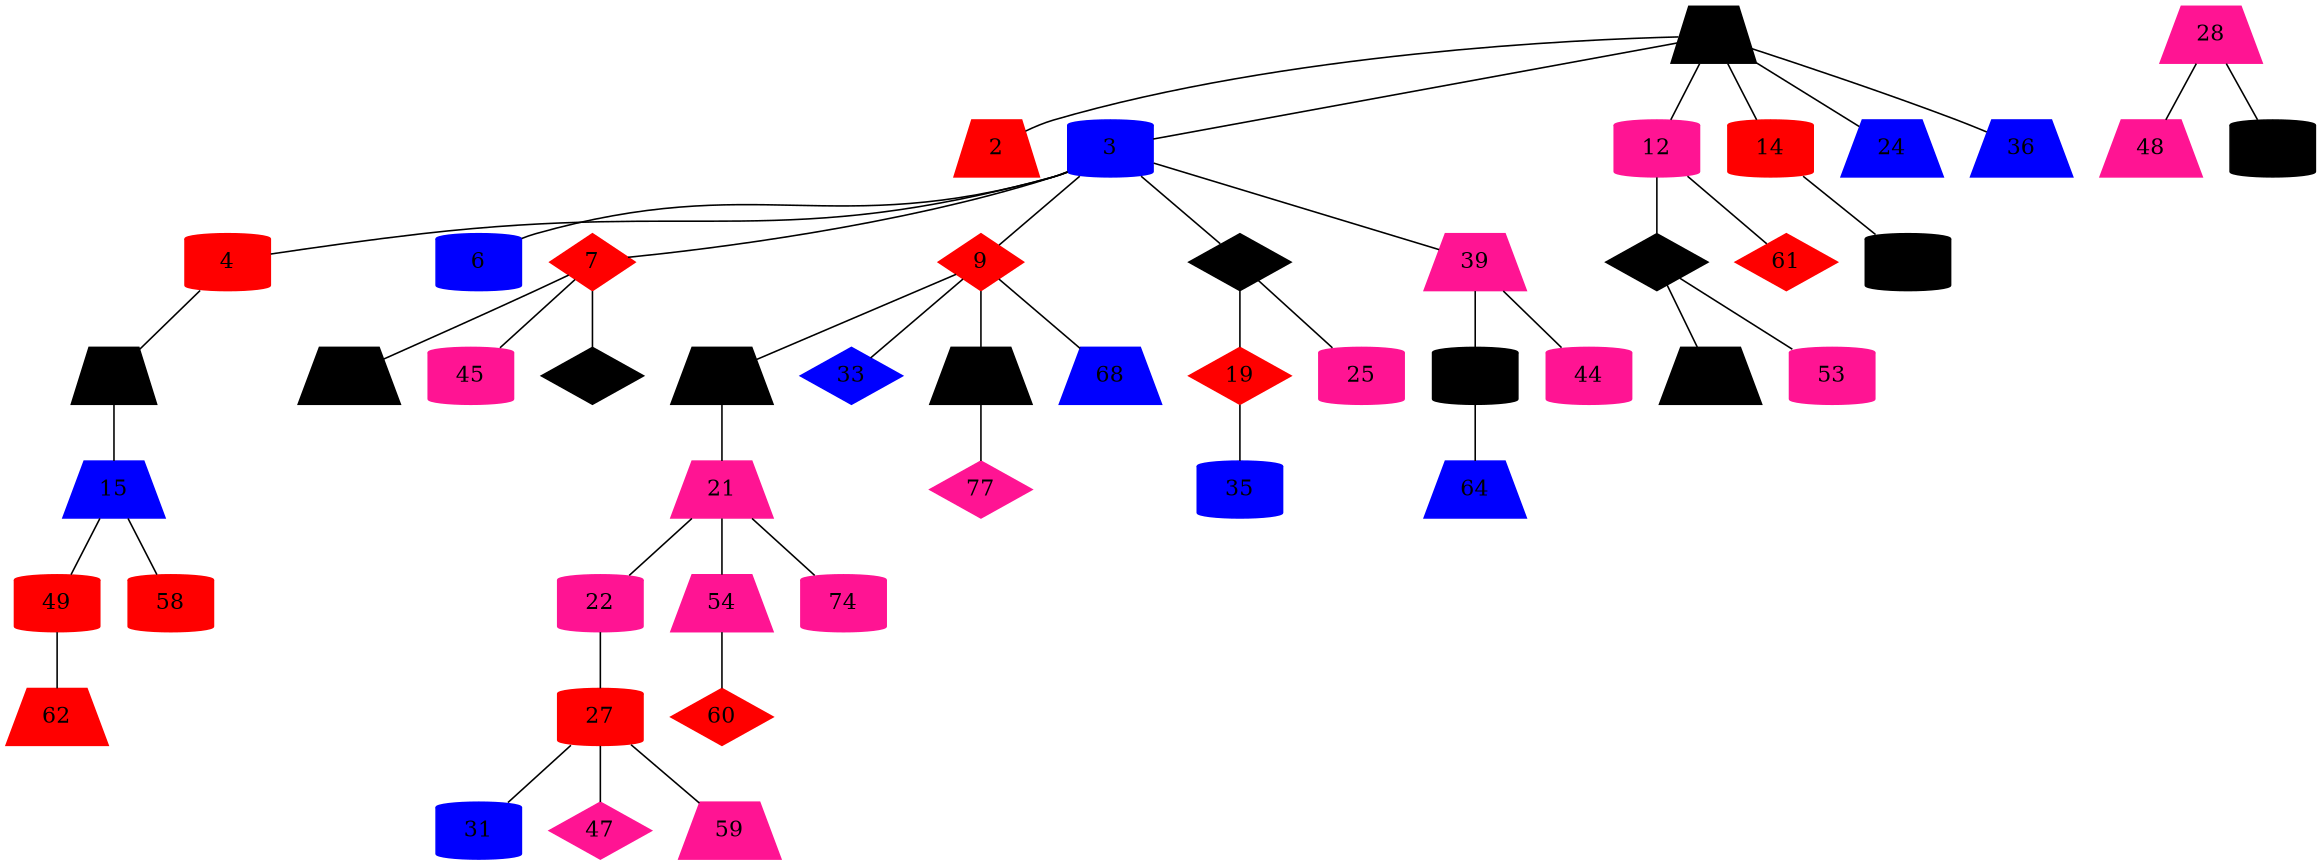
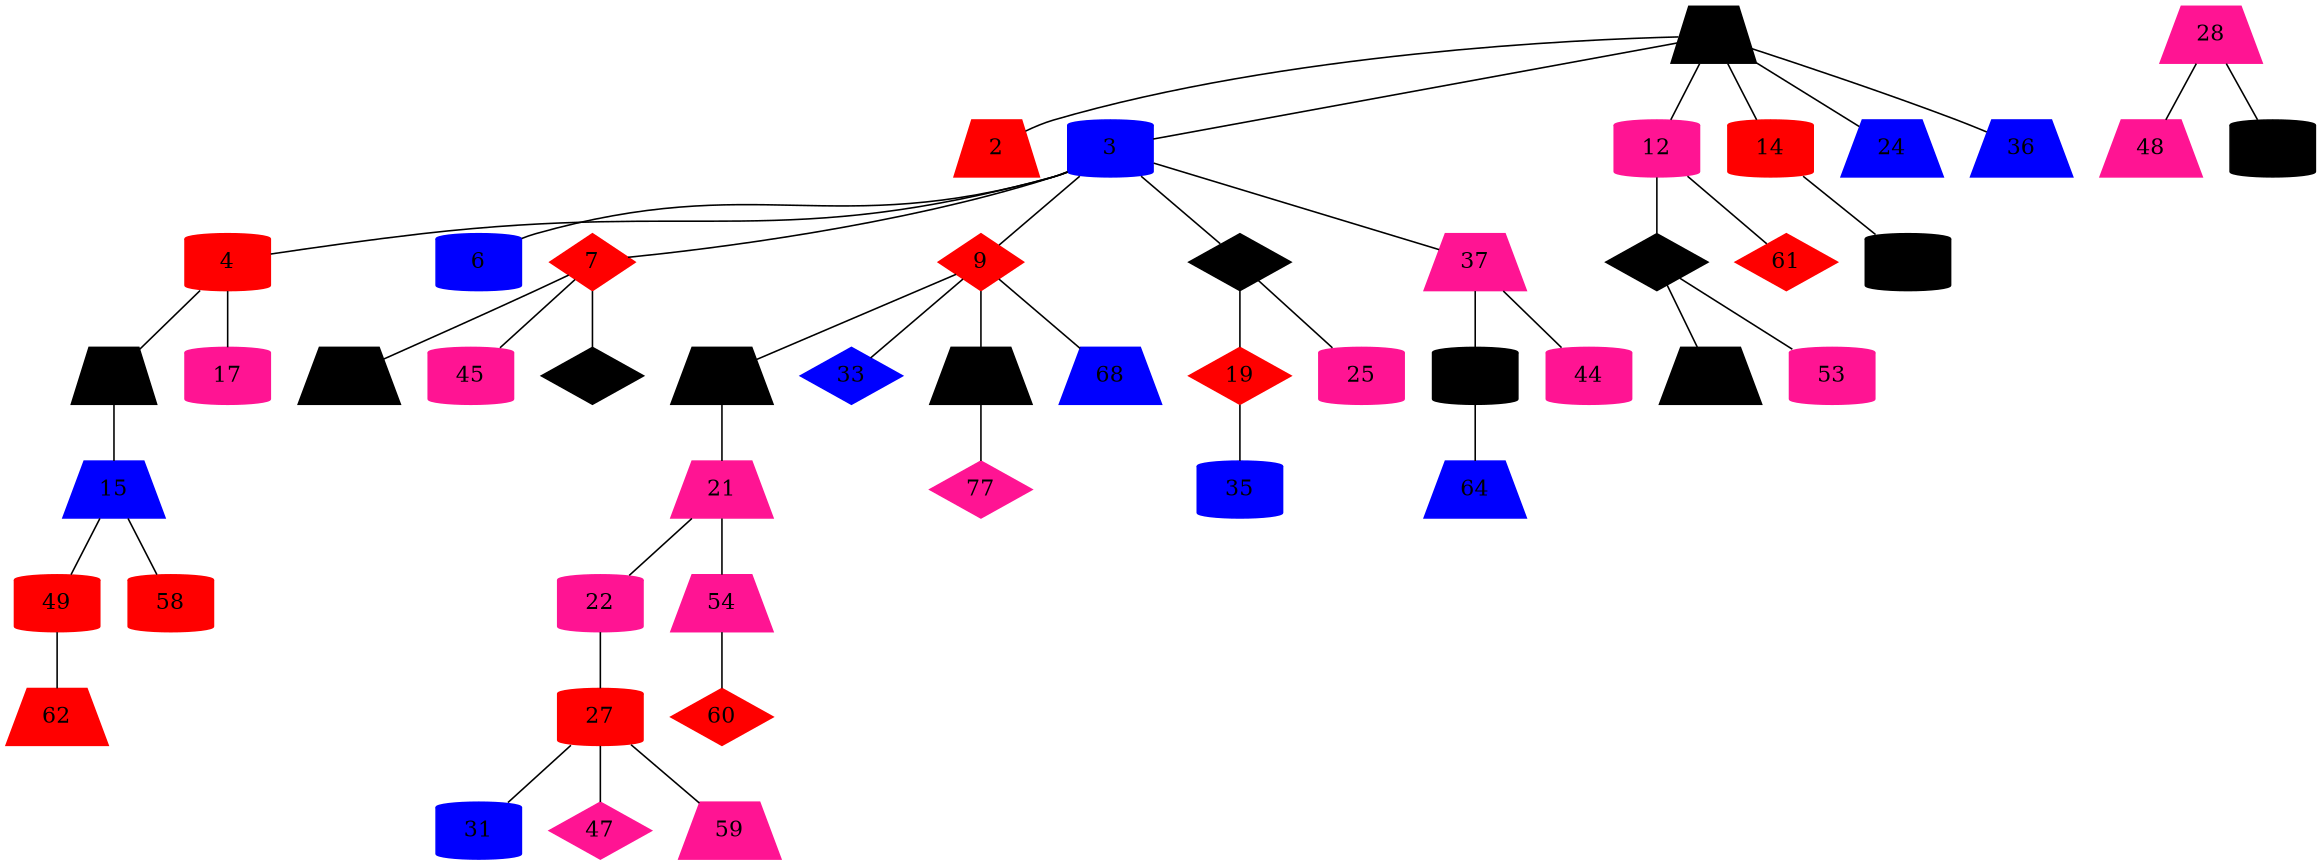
node "39": label "39" -> "37"
node "17": added
node "74": removed
